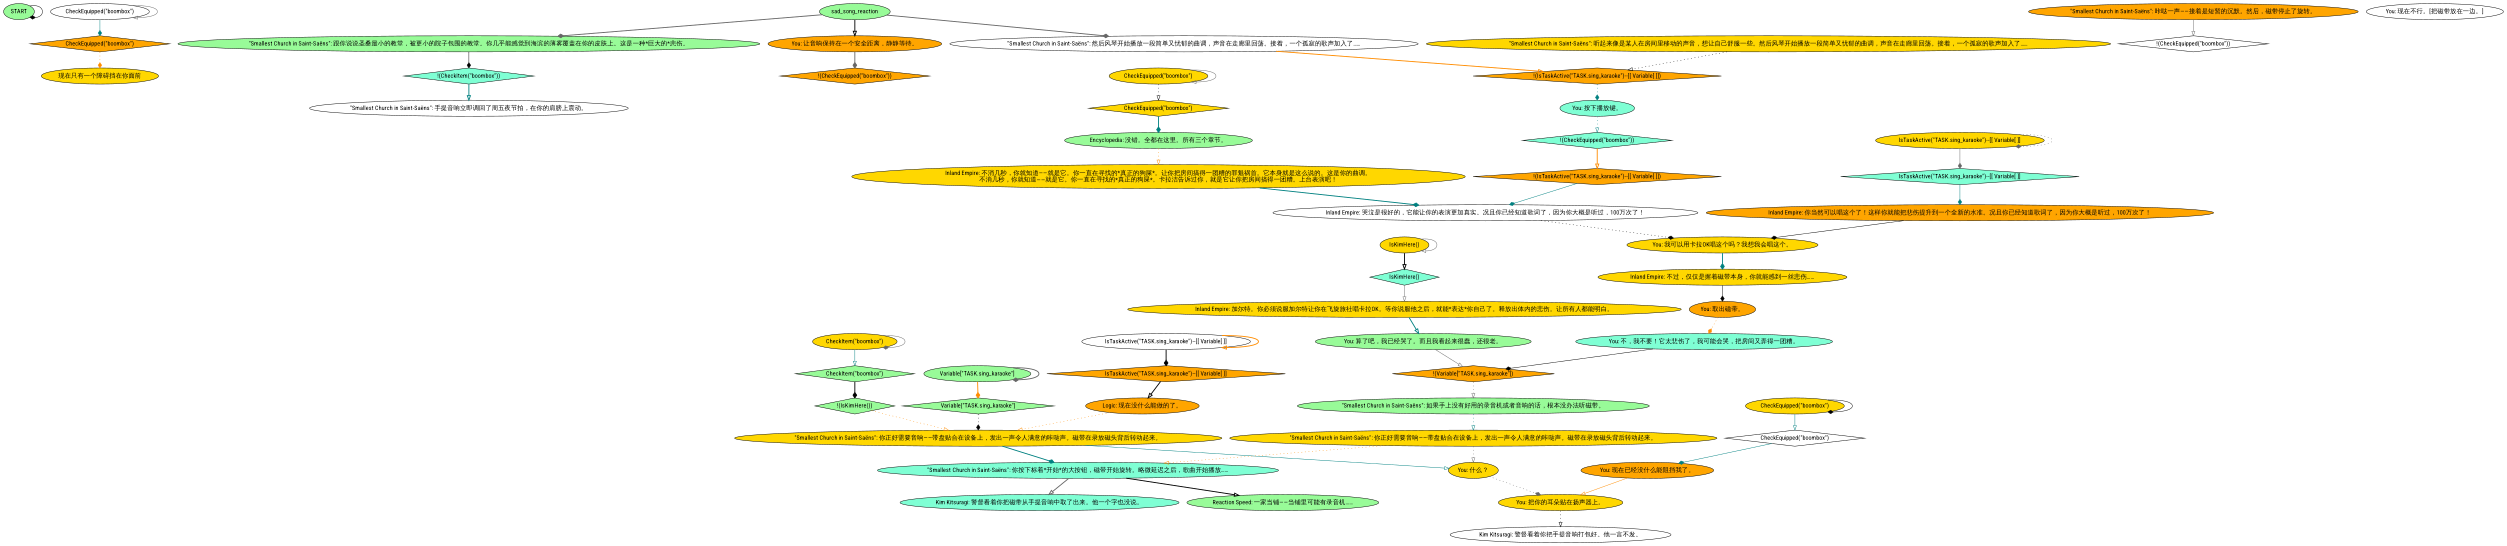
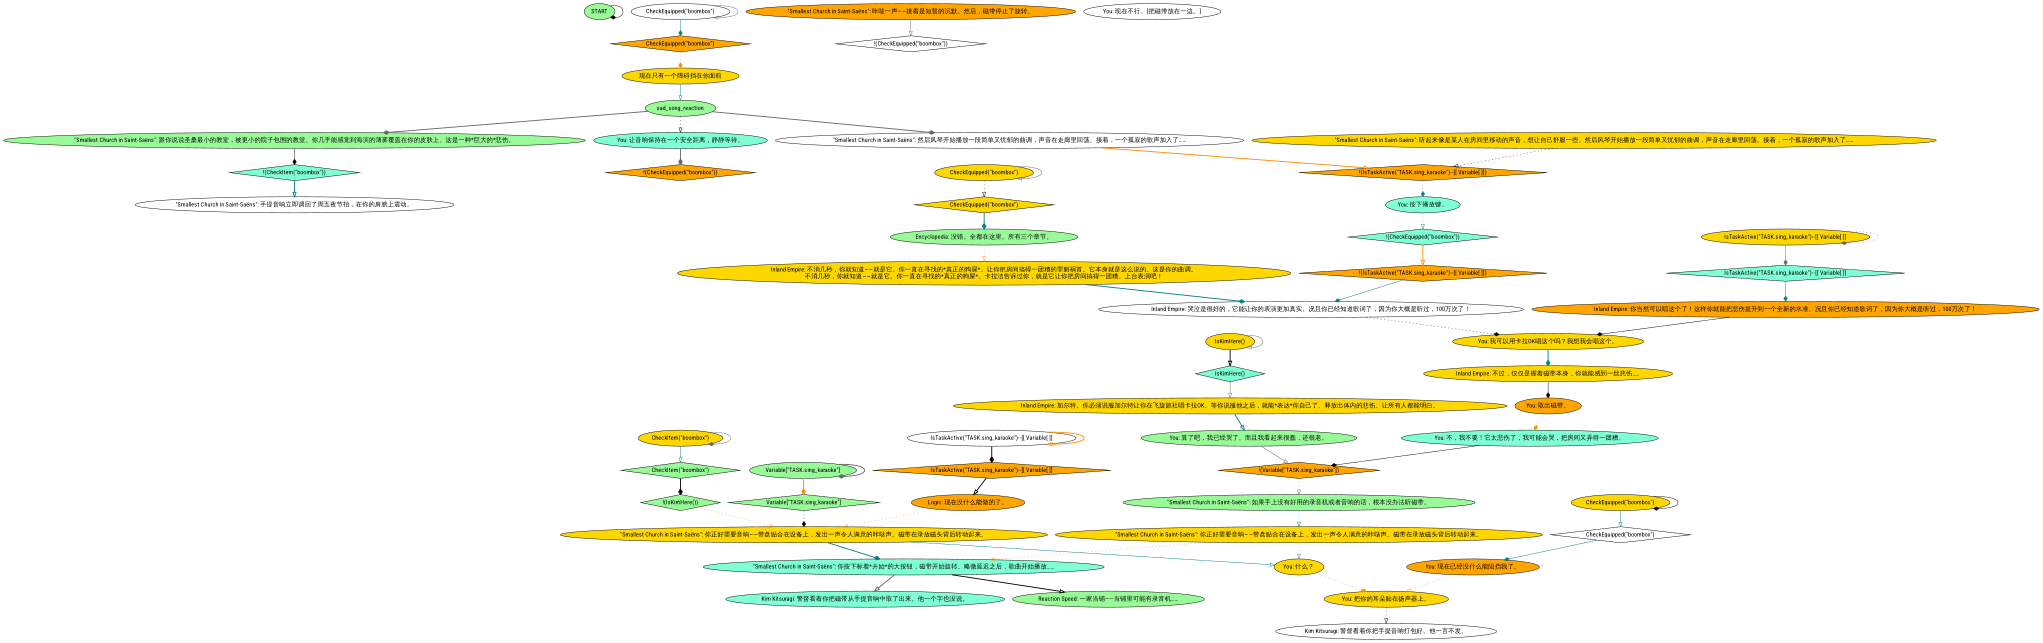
edge "sad_song_reaction" -> "You: 让音响保持在一个安全距离，静静等待。": style bold -> dotted
node "You: 让音响保持在一个安全距离，静静等待。": fillcolor orange -> aquamarine
edge "现在只有一个障碍挡在你面前" -> "sad_song_reaction": added
edge "You: 什么？" -> "You: 把你的耳朵贴在扬声器上。": color gray40 -> darkorange
edge "You: 现在已经没什么能阻挡我了。" -> "You: 把你的耳朵贴在扬声器上。": style solid -> dotted
